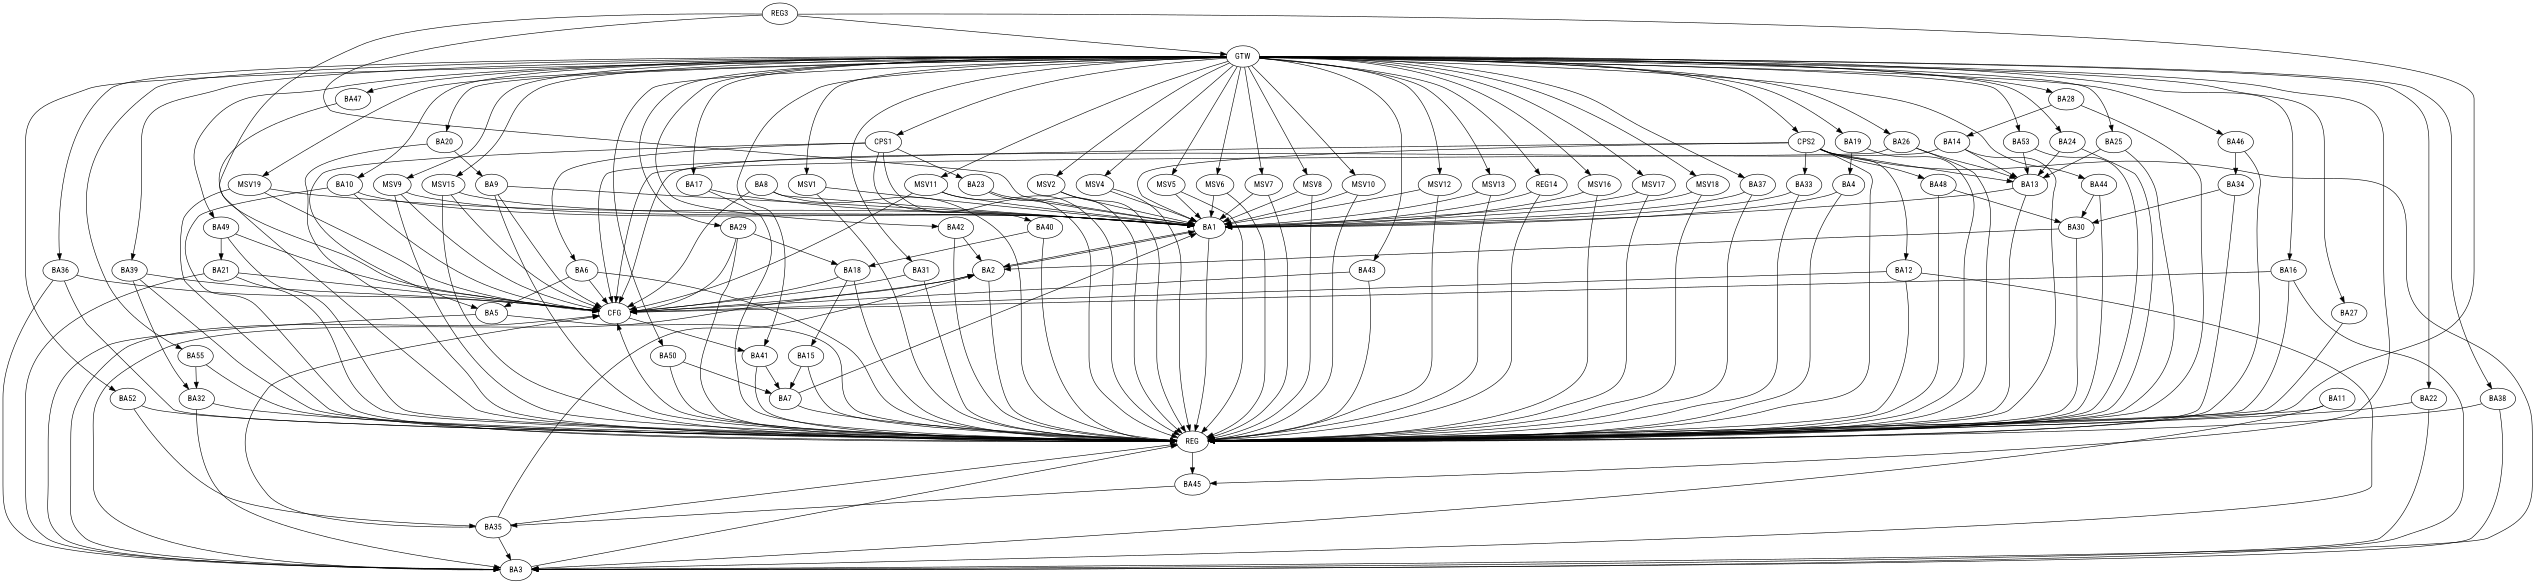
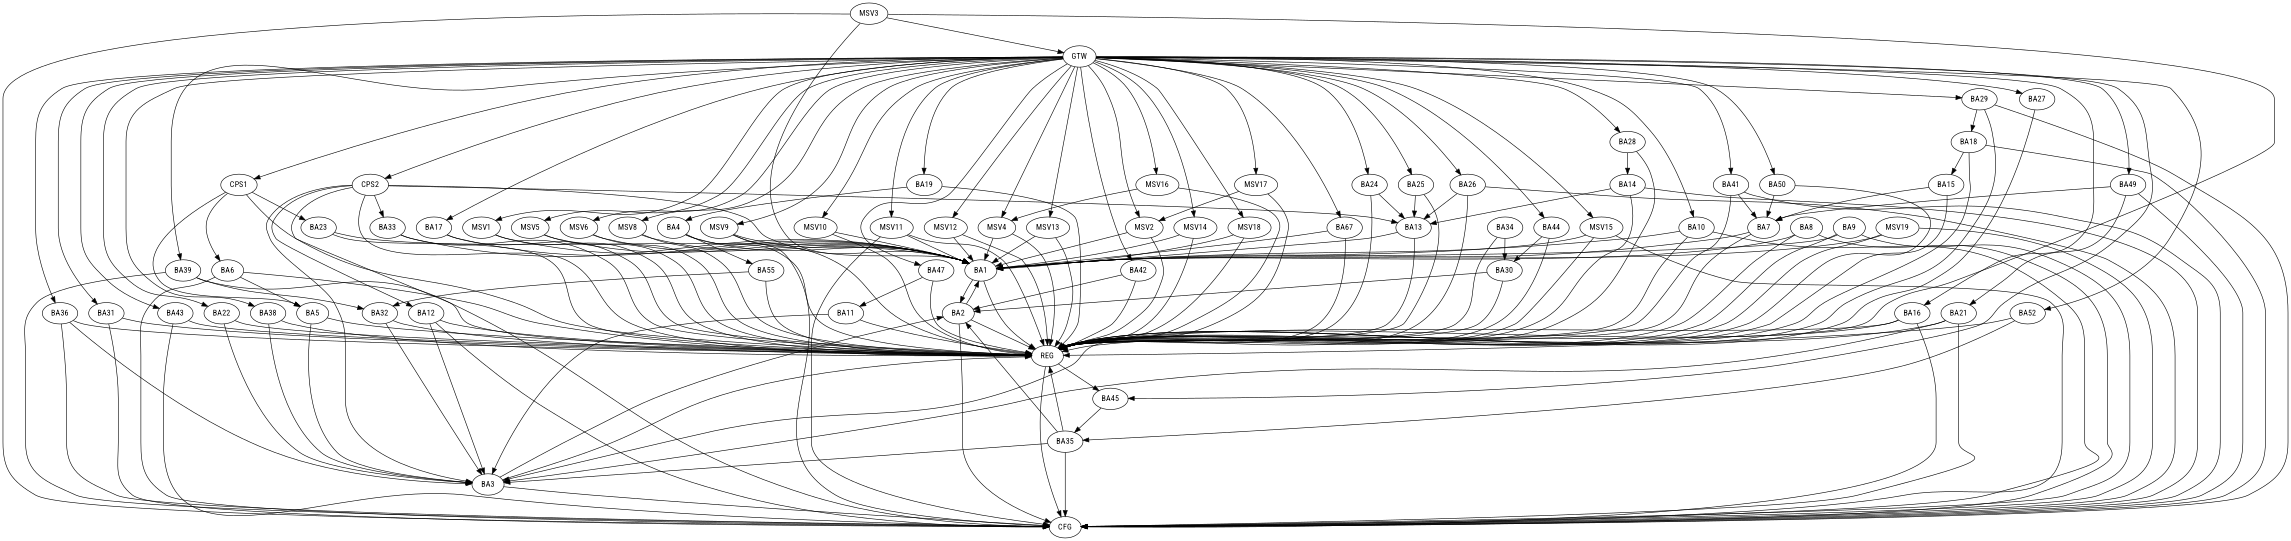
node "REG3": label "REG3" -> "MSV3"
edge "GTW" -> "BA55": now "BA4" -> "BA55"
edge "GTW" -> "MSV19": removed
node "BA20": removed
node "BA53": removed
node "BA46": removed
node "MSV7": removed
node "REG14": label "REG14" -> "MSV14"
node "BA37": label "BA37" -> "BA67"
node "BA48": removed
edge "MSV17" -> "BA1": now "MSV17" -> "MSV2"
edge "MSV16" -> "BA1": now "MSV16" -> "MSV4"
node "BA40": removed
edge "BA47" -> "BA11": added
edge "CFG" -> "BA41": reversed
edge "BA49" -> "REG": now "BA49" -> "BA7"
